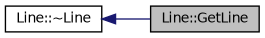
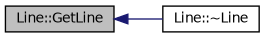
edge "Line::GetLine" -> "Line::~Line": reversed
